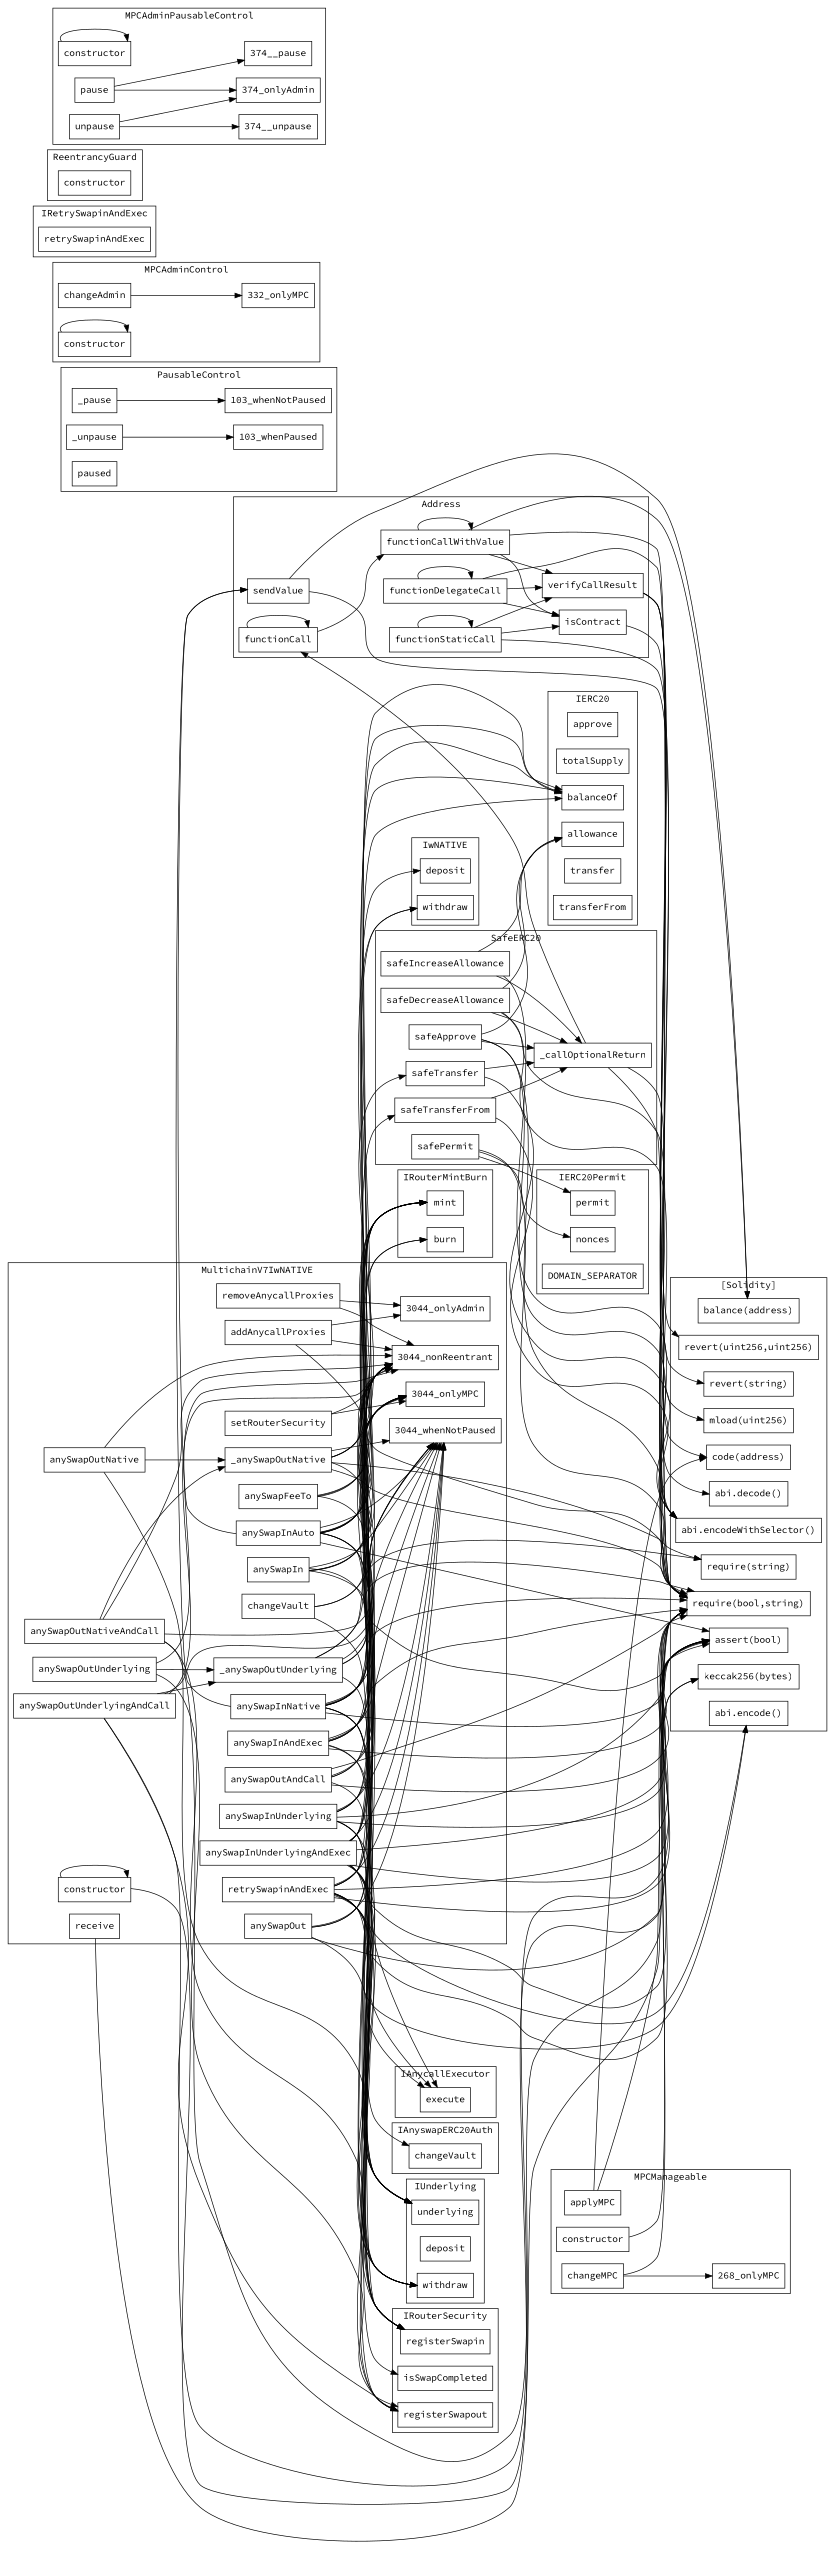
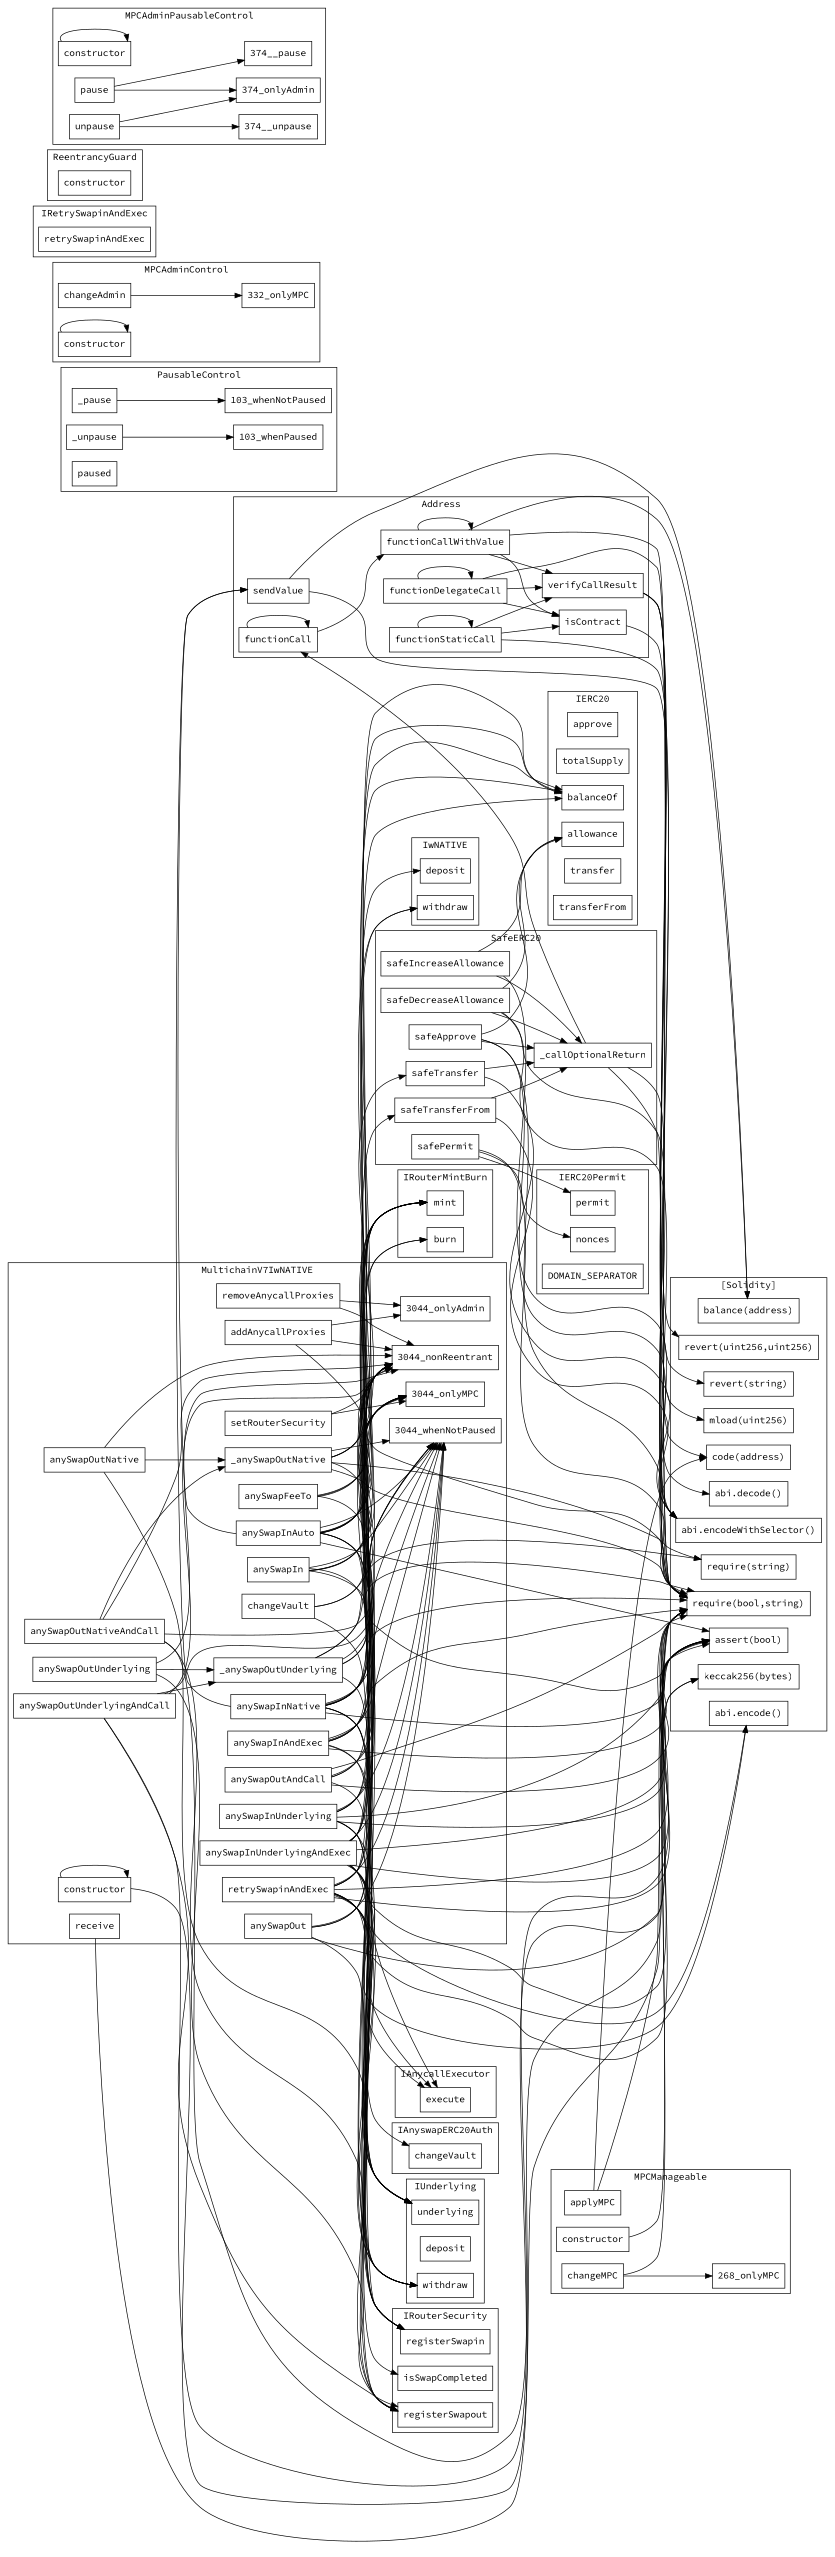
edge "anySwapOut" -> "registerSwapin": now "anySwapOut" -> "registerSwapout"
